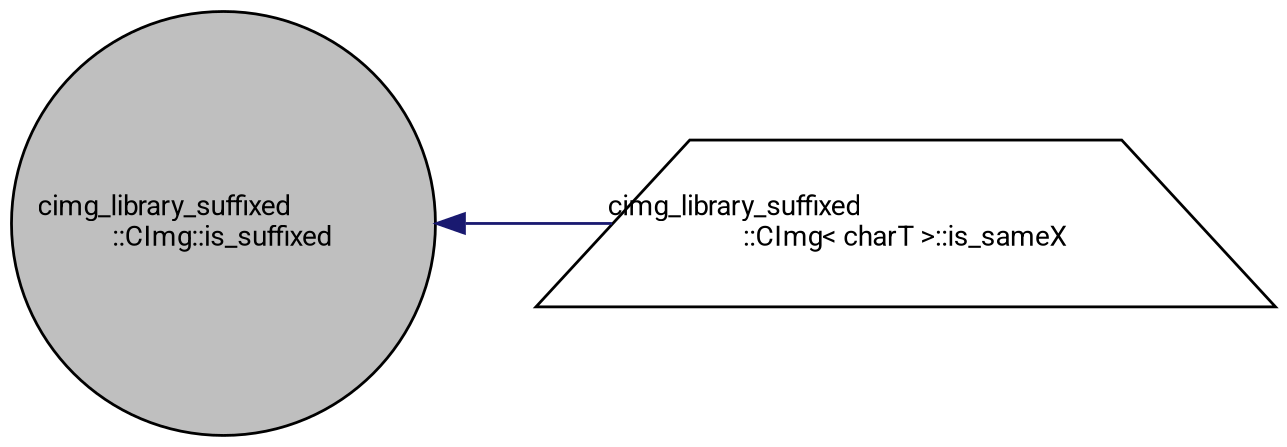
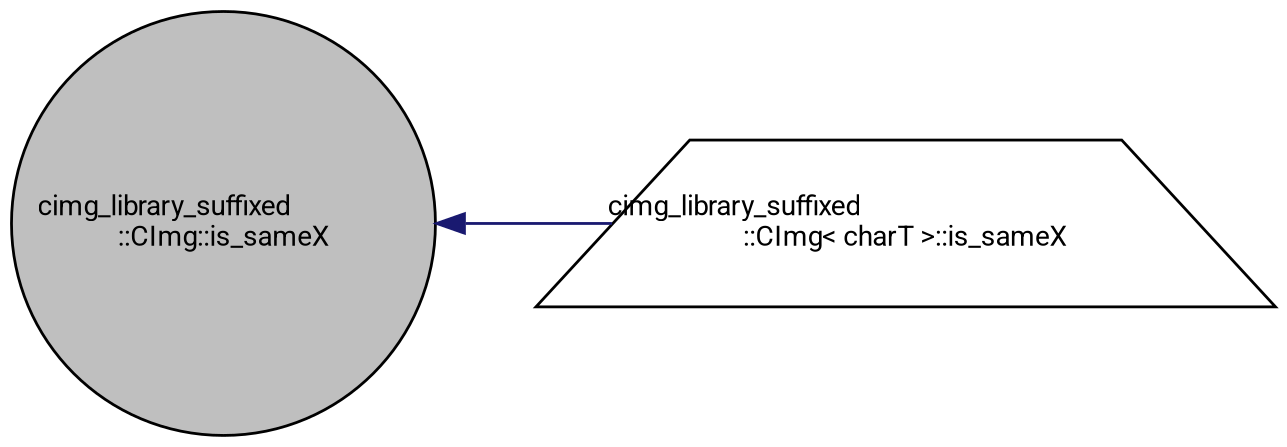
node "cimg_library_suffixed ::CImg::is_suffixed": label "cimg_library_suffixed ::CImg::is_suffixed" -> "cimg_library_suffixed ::CImg::is_sameX"
